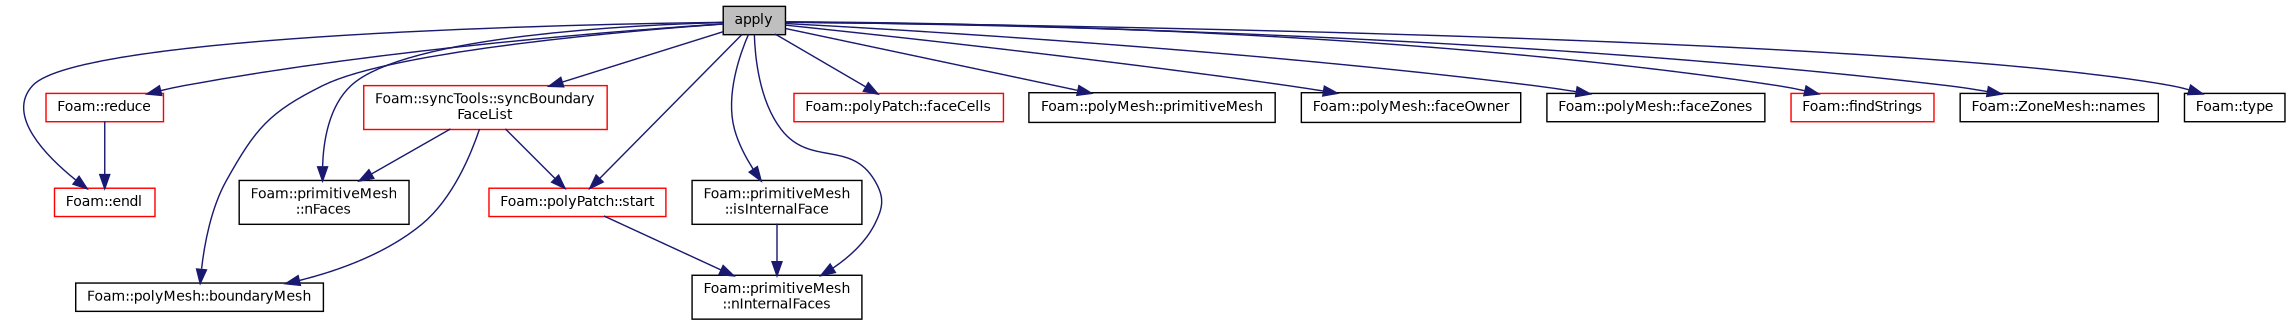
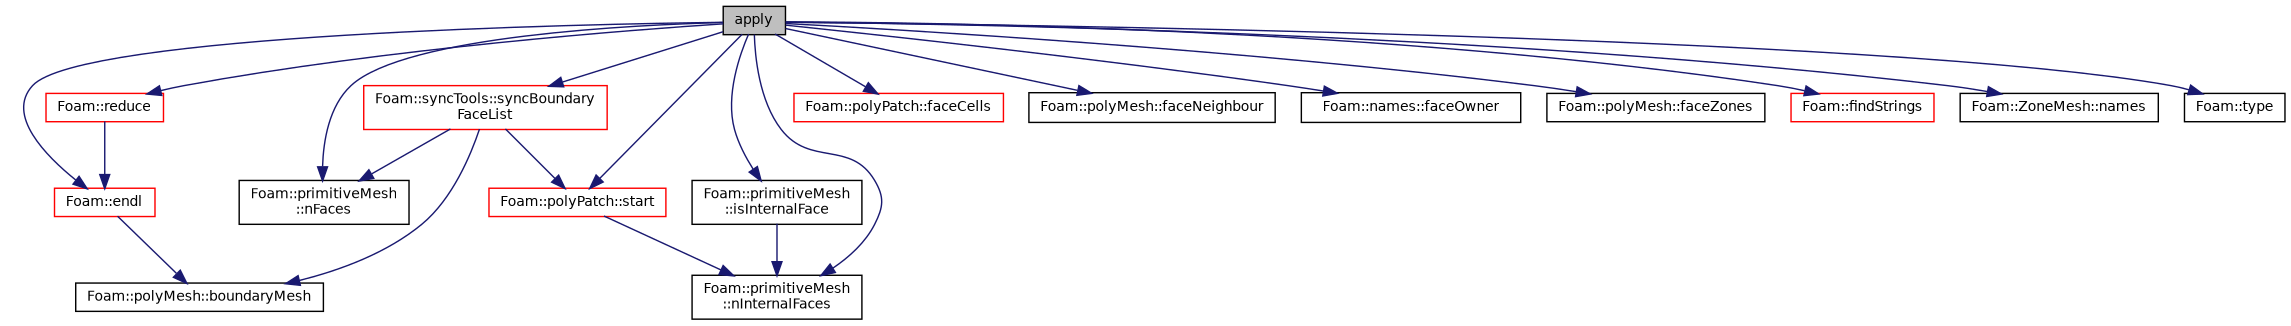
edge "apply" -> "Foam::polyMesh::boundaryMesh": now "Foam::endl" -> "Foam::polyMesh::boundaryMesh"
node "Foam::polyMesh::primitiveMesh": label "Foam::polyMesh::primitiveMesh" -> "Foam::polyMesh::faceNeighbour"
node "Foam::polyMesh::faceOwner": label "Foam::polyMesh::faceOwner" -> "Foam::names::faceOwner"
